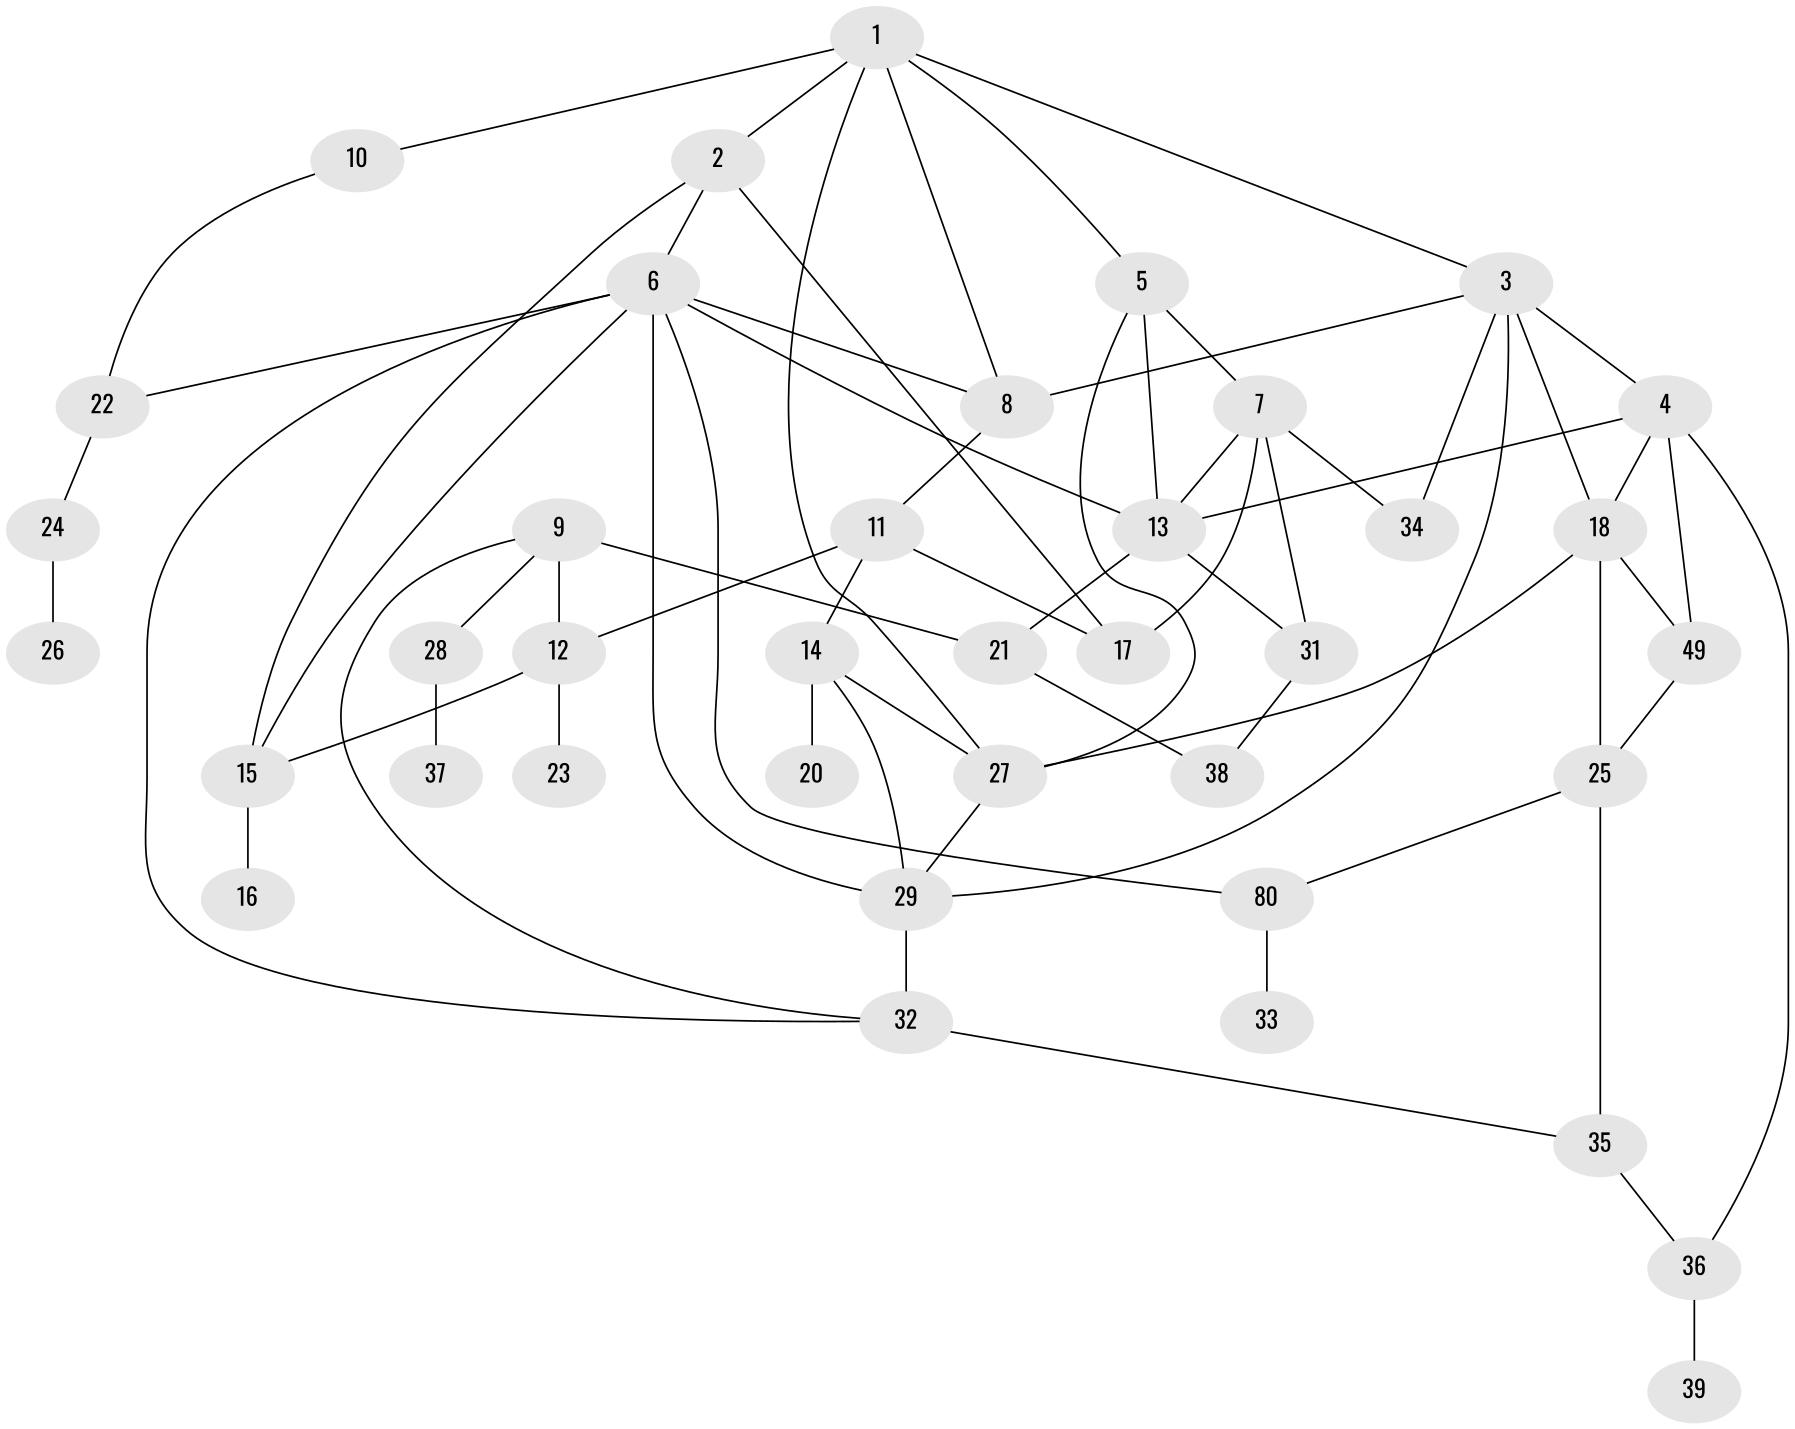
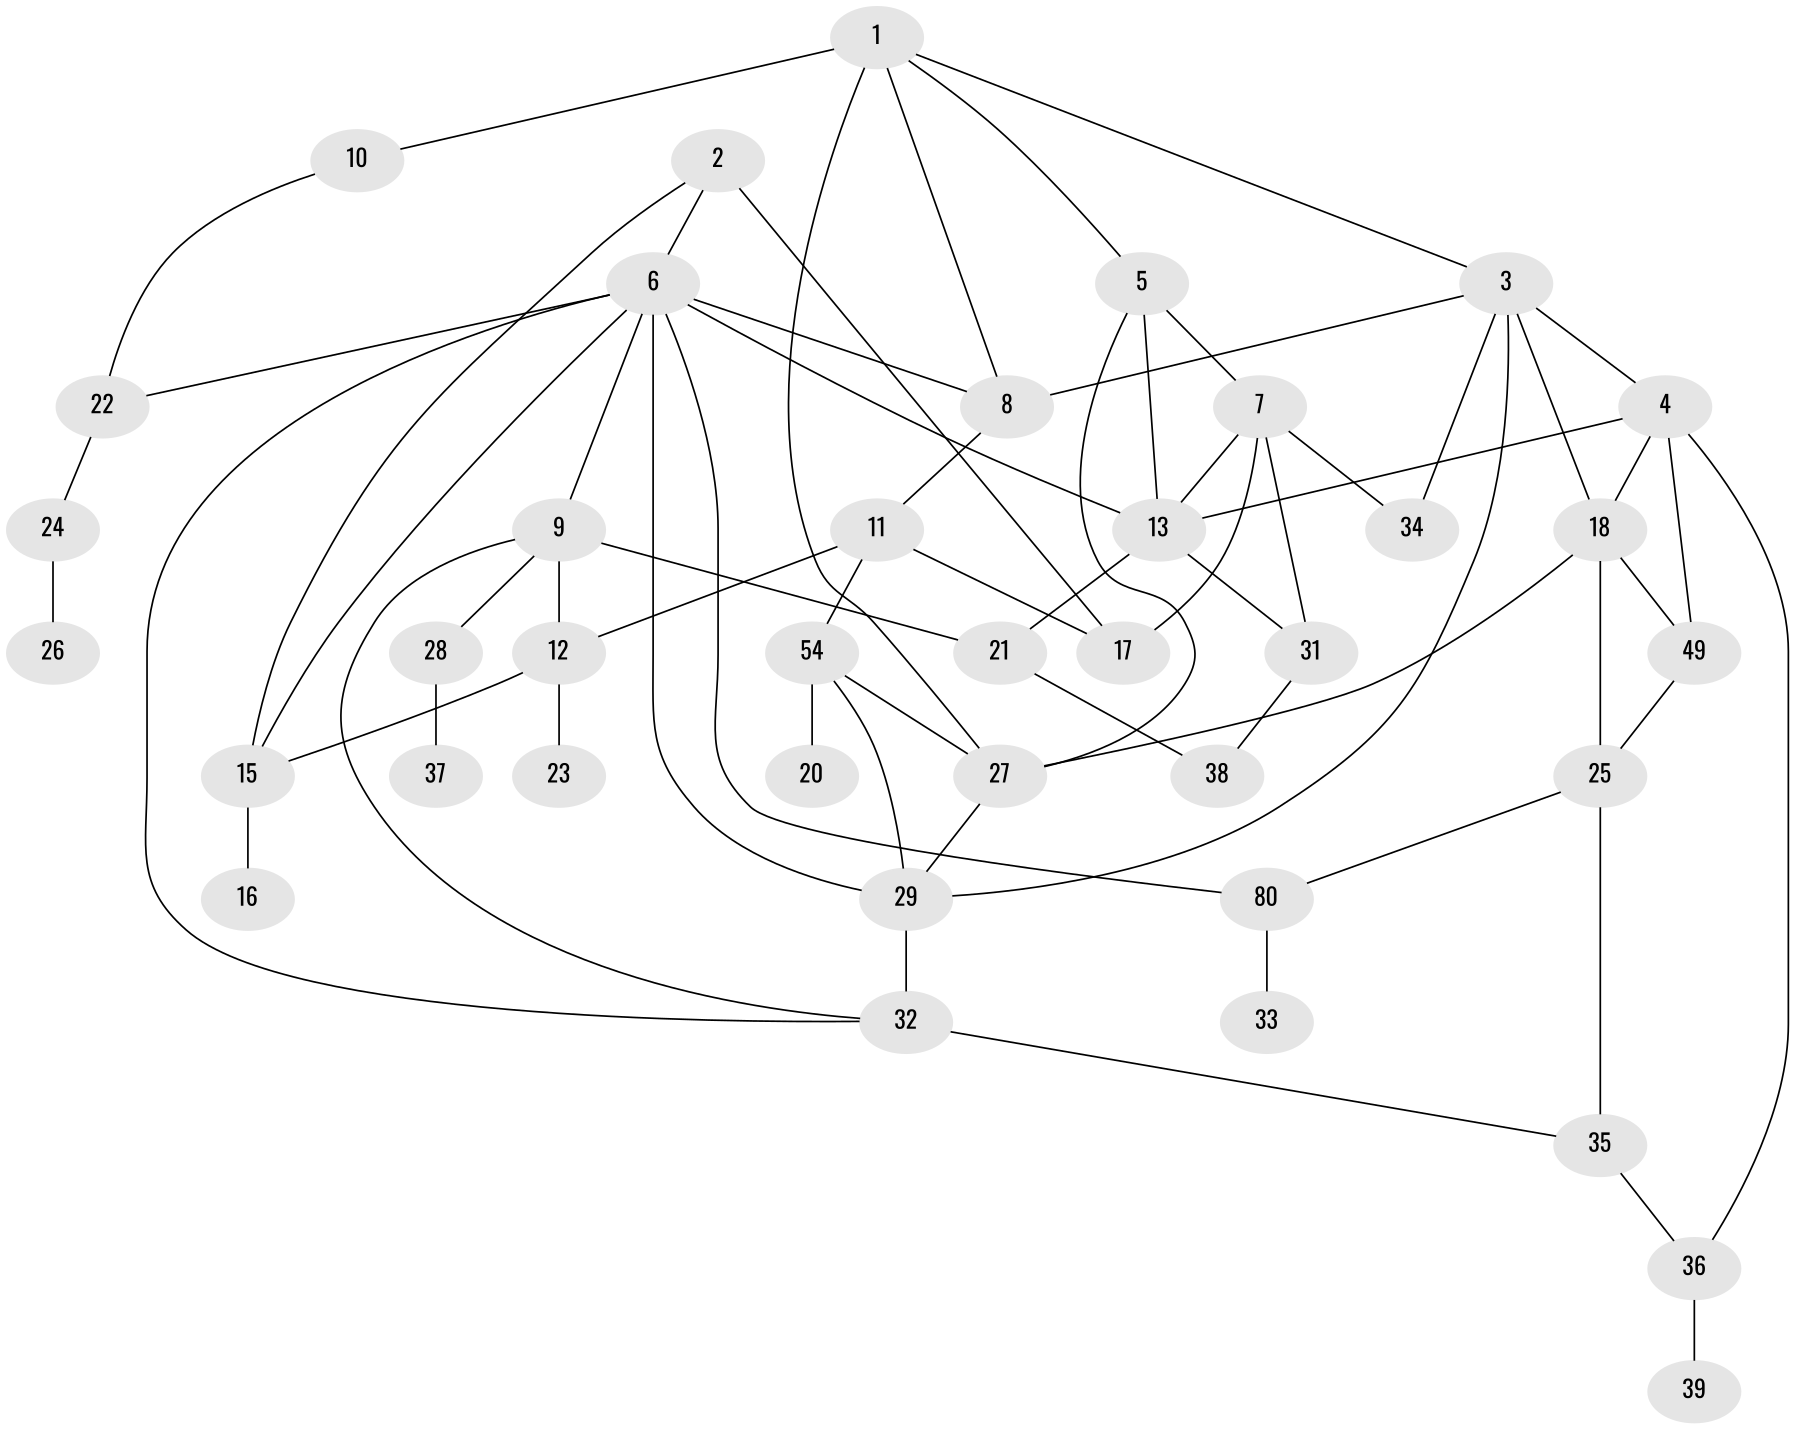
edge "1" -- "2": removed
edge "6" -- "9": added
node "14": label "14" -> "54"
